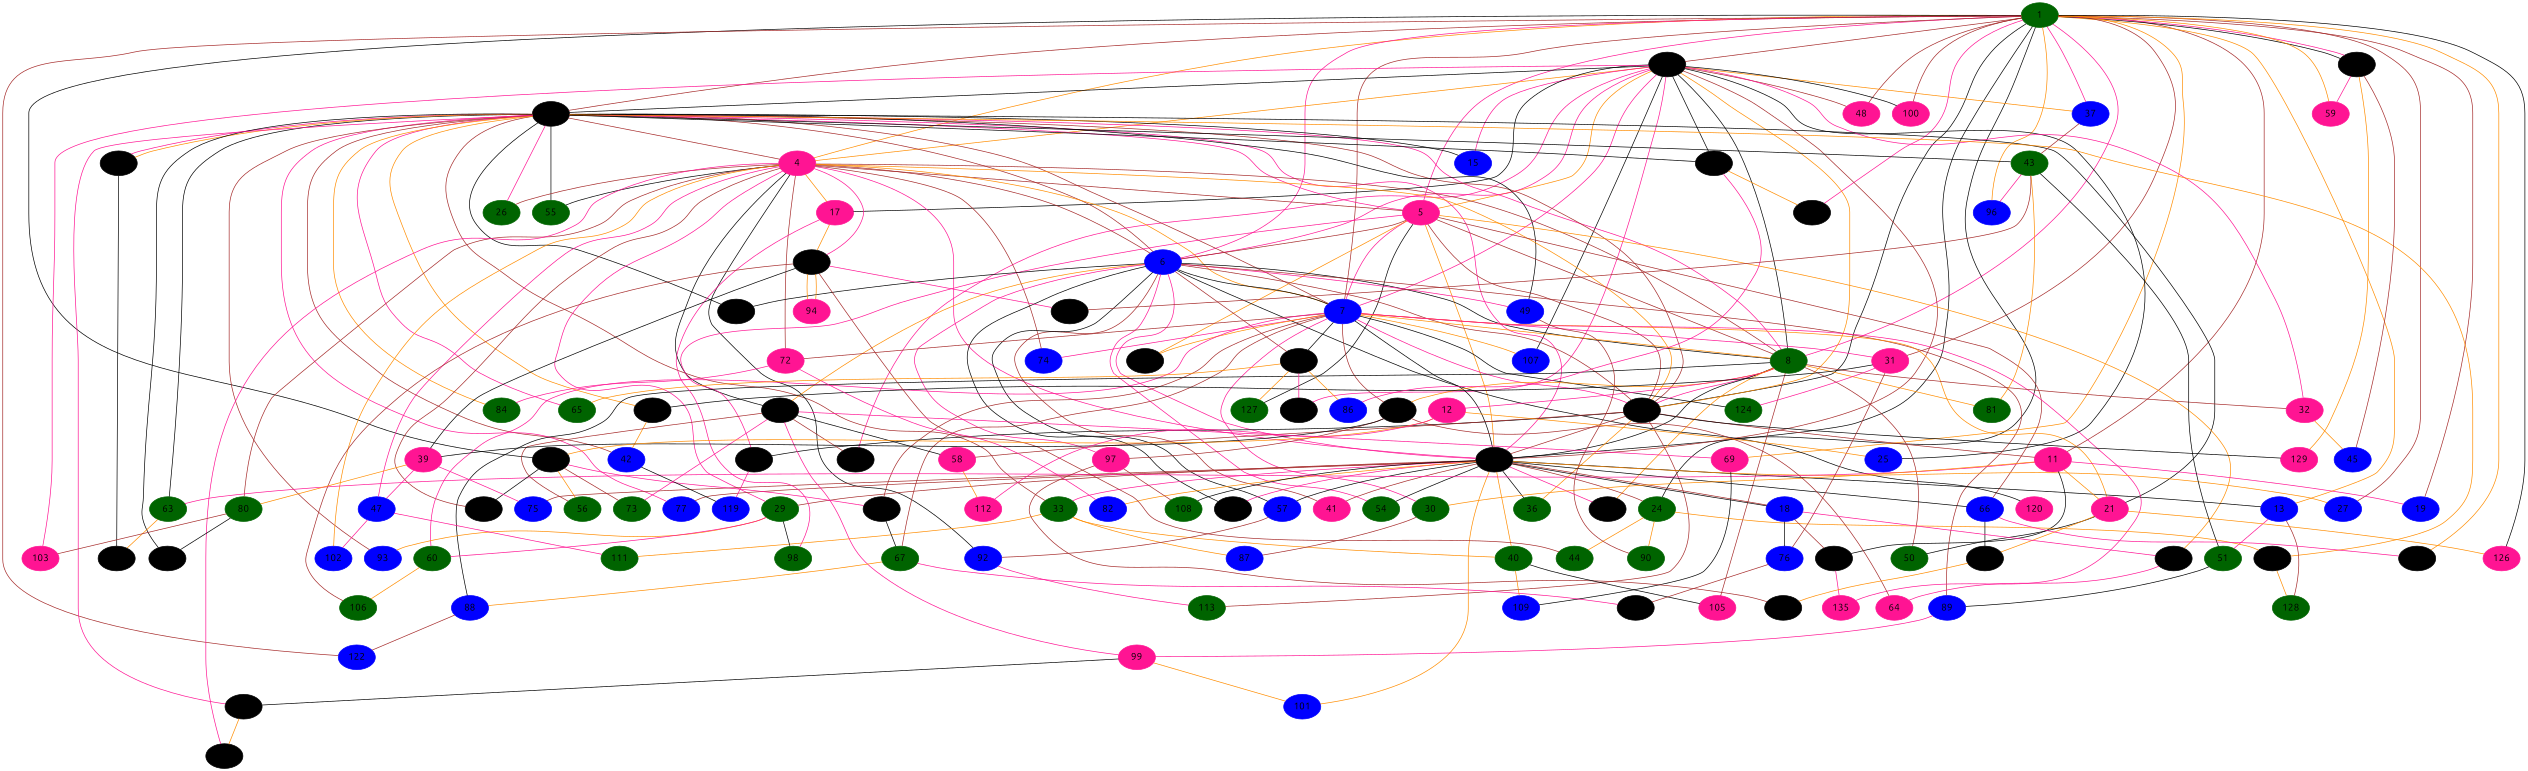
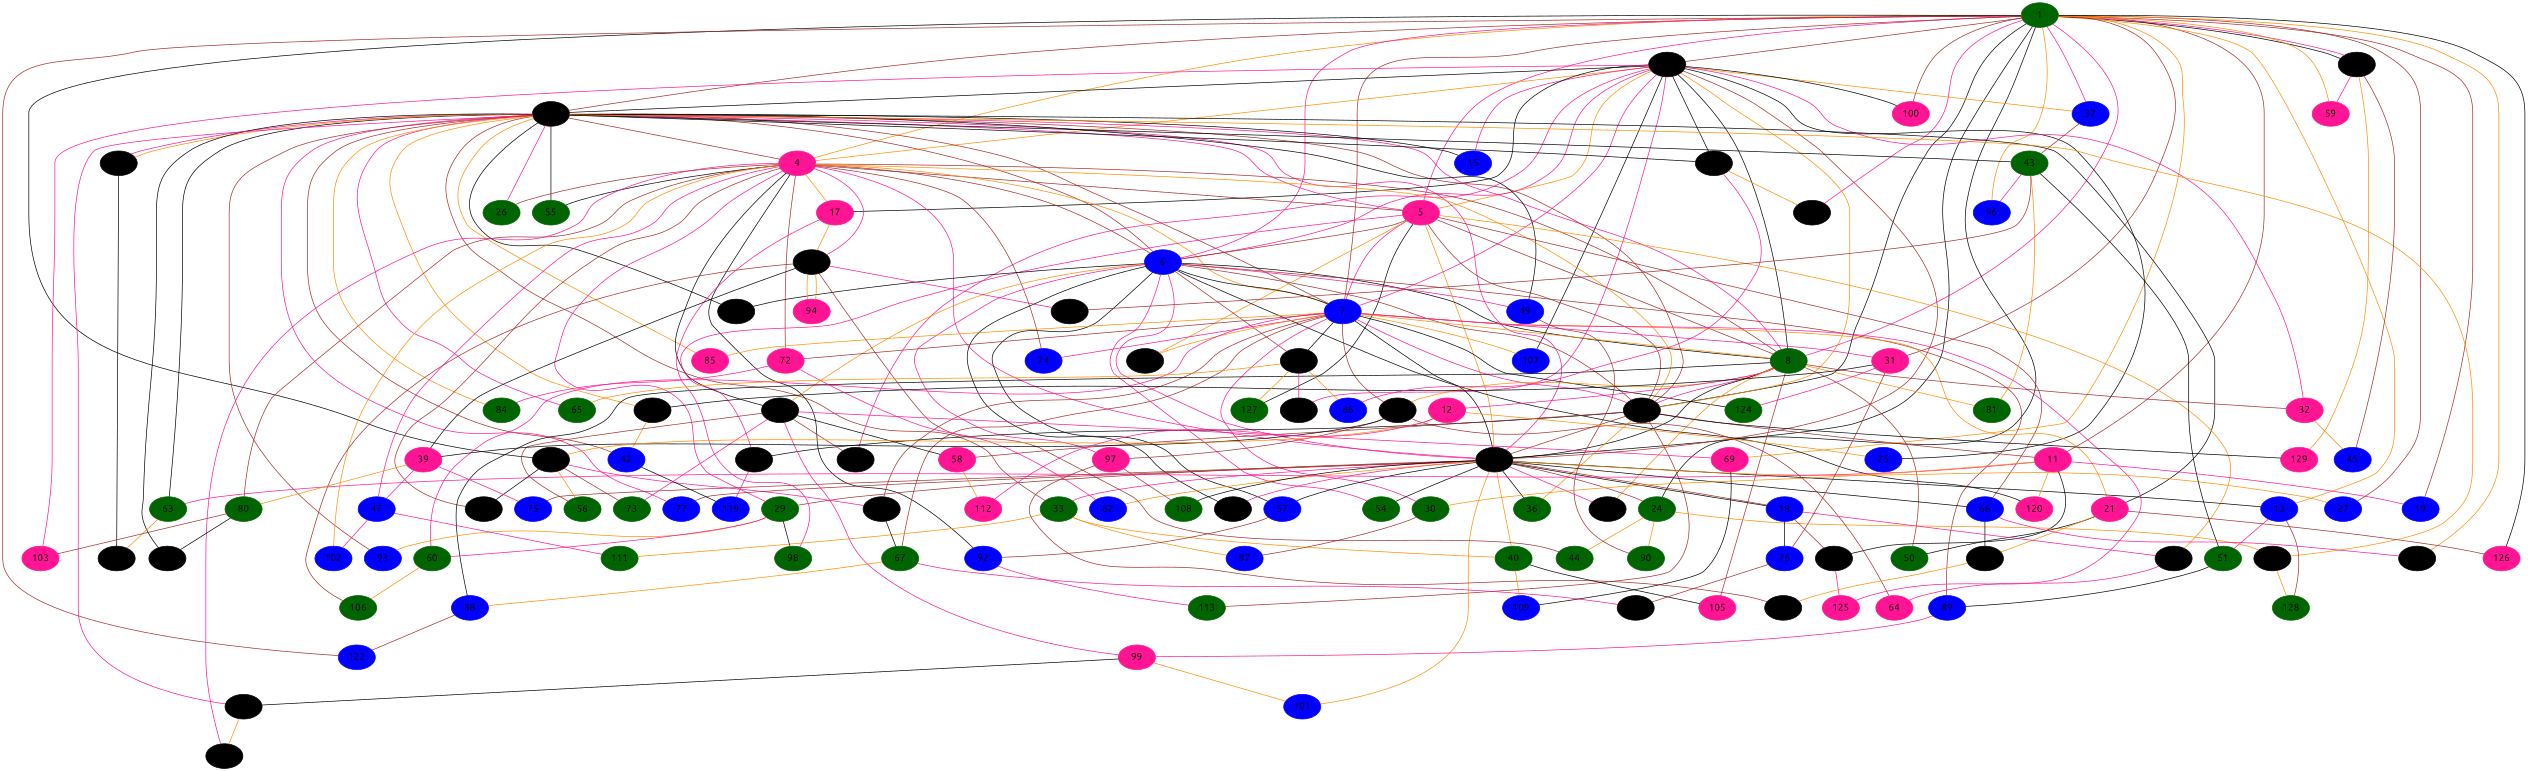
node "48": removed
node "85": added
edge "11" -- "21": now "11" -- "120"
node "41": removed
edge "21" -- "126": color darkorange -> brown
node "135": label "135" -> "125"
